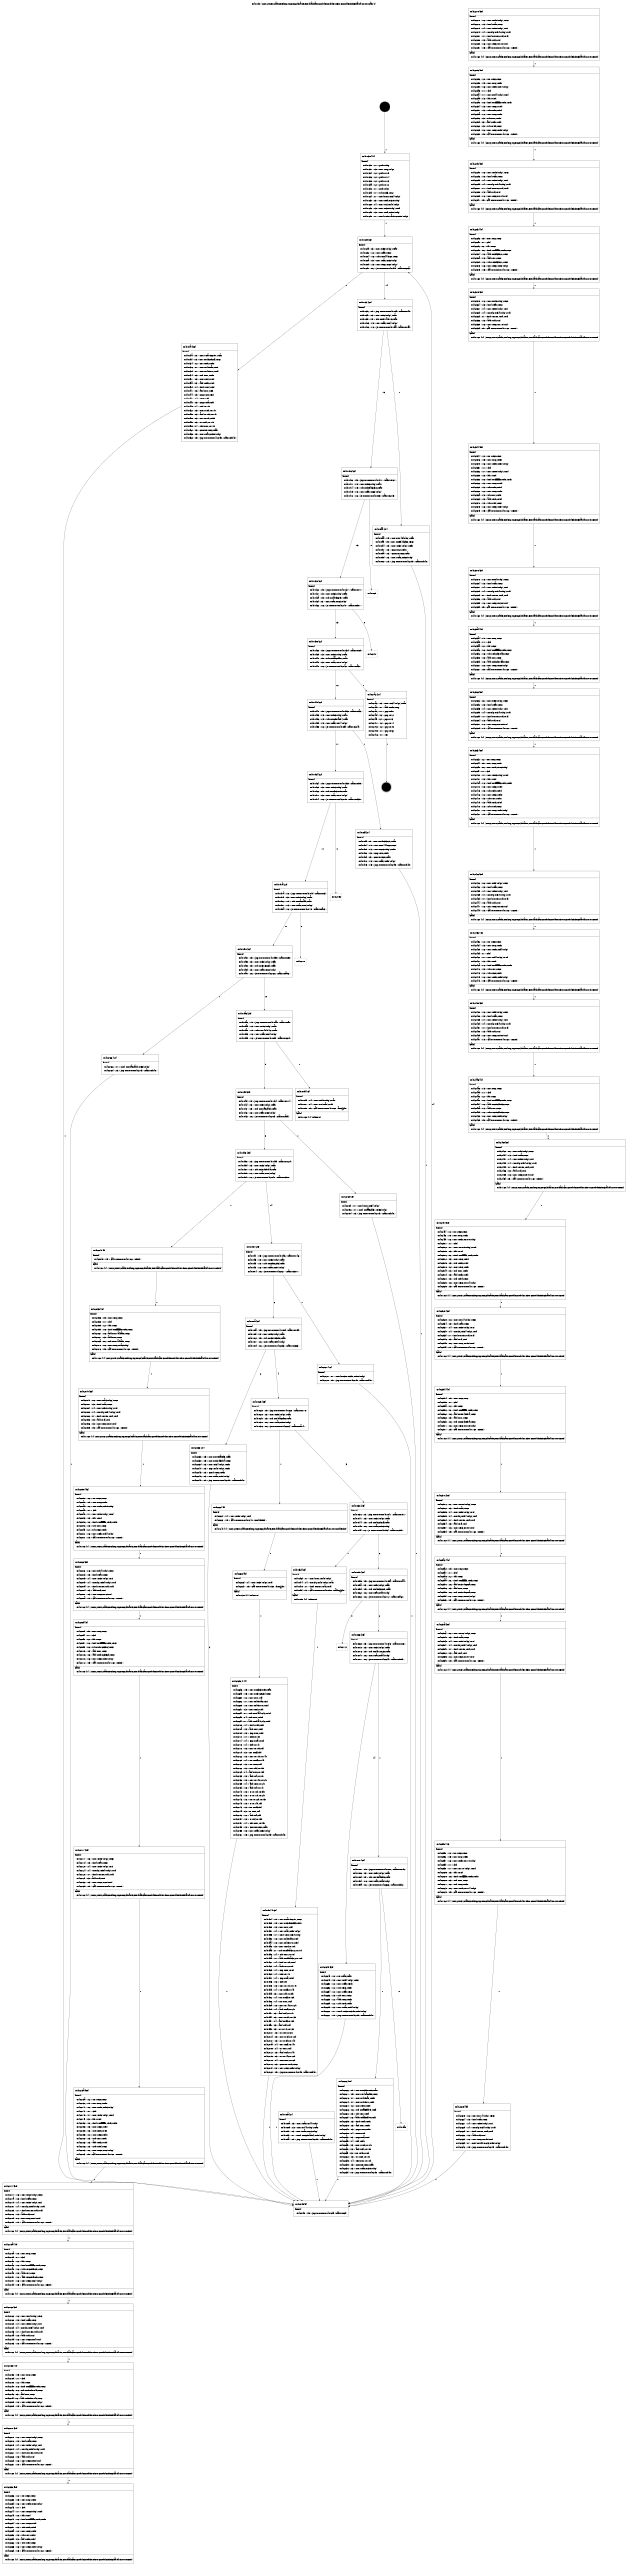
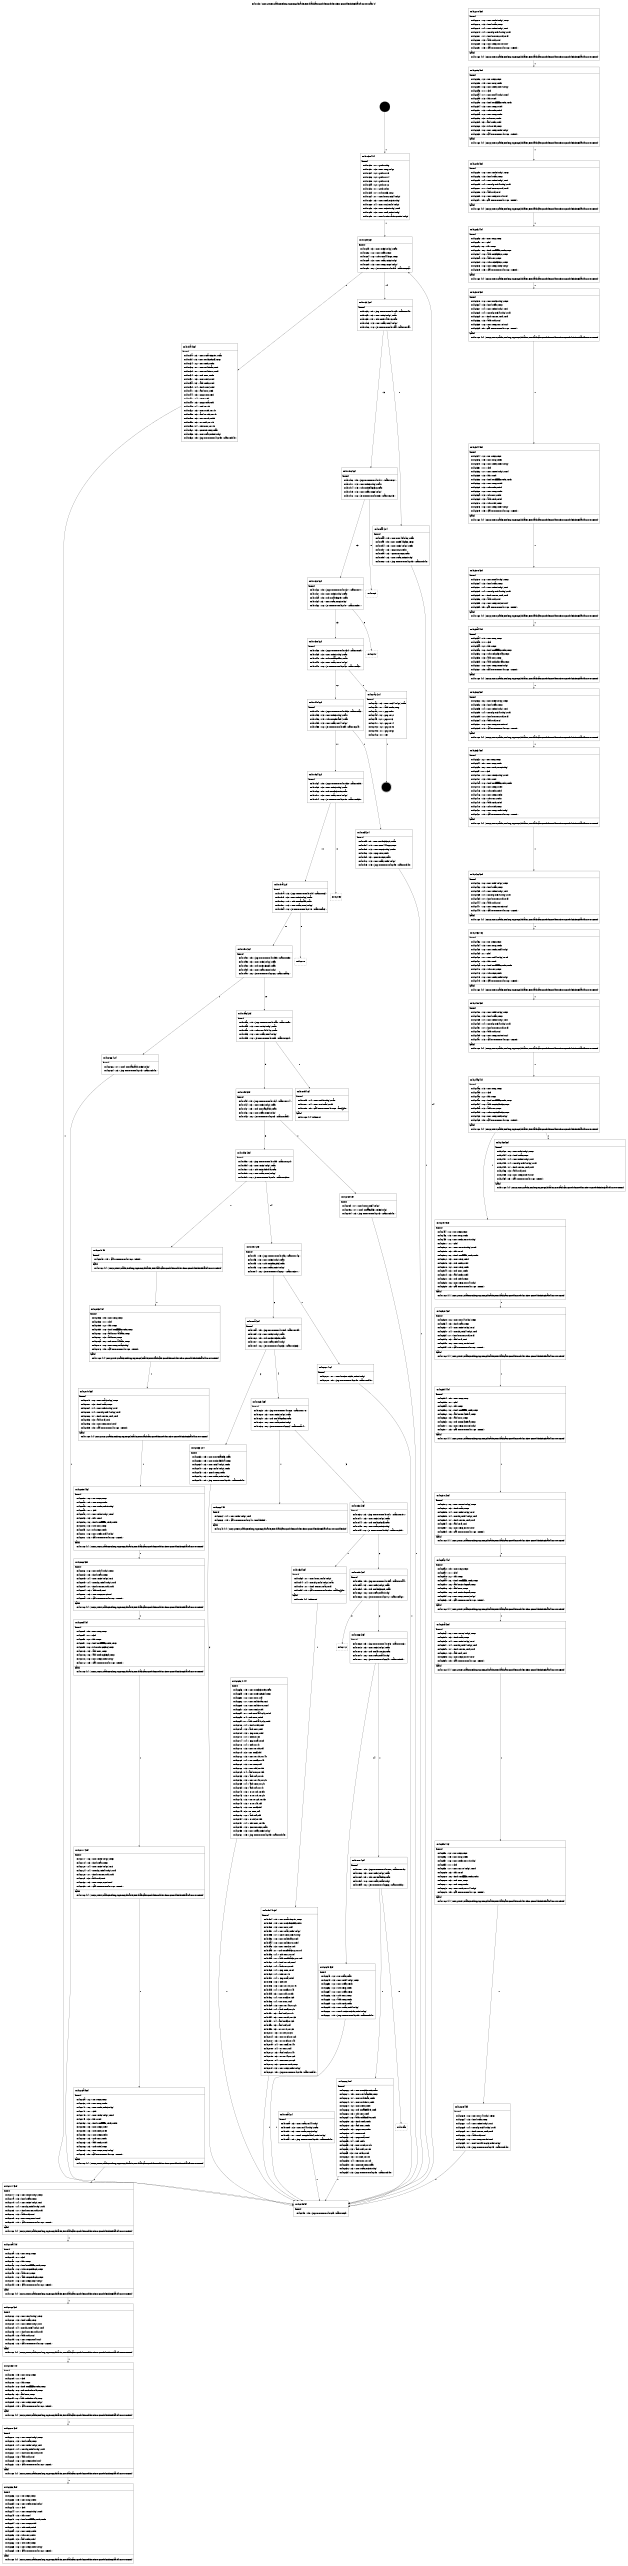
edge "0x4024ce [38]" -> "0x4024f4 [58]": now "0x4024a6 [40]" -> "0x4024f4 [58]"
node "0x4026cd [9]": removed
